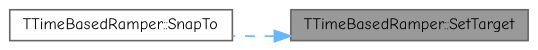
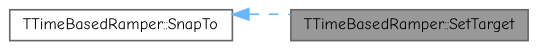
edge "TTimeBasedRamper::SnapTo" -> "TTimeBasedRamper::SetTarget": reversed
